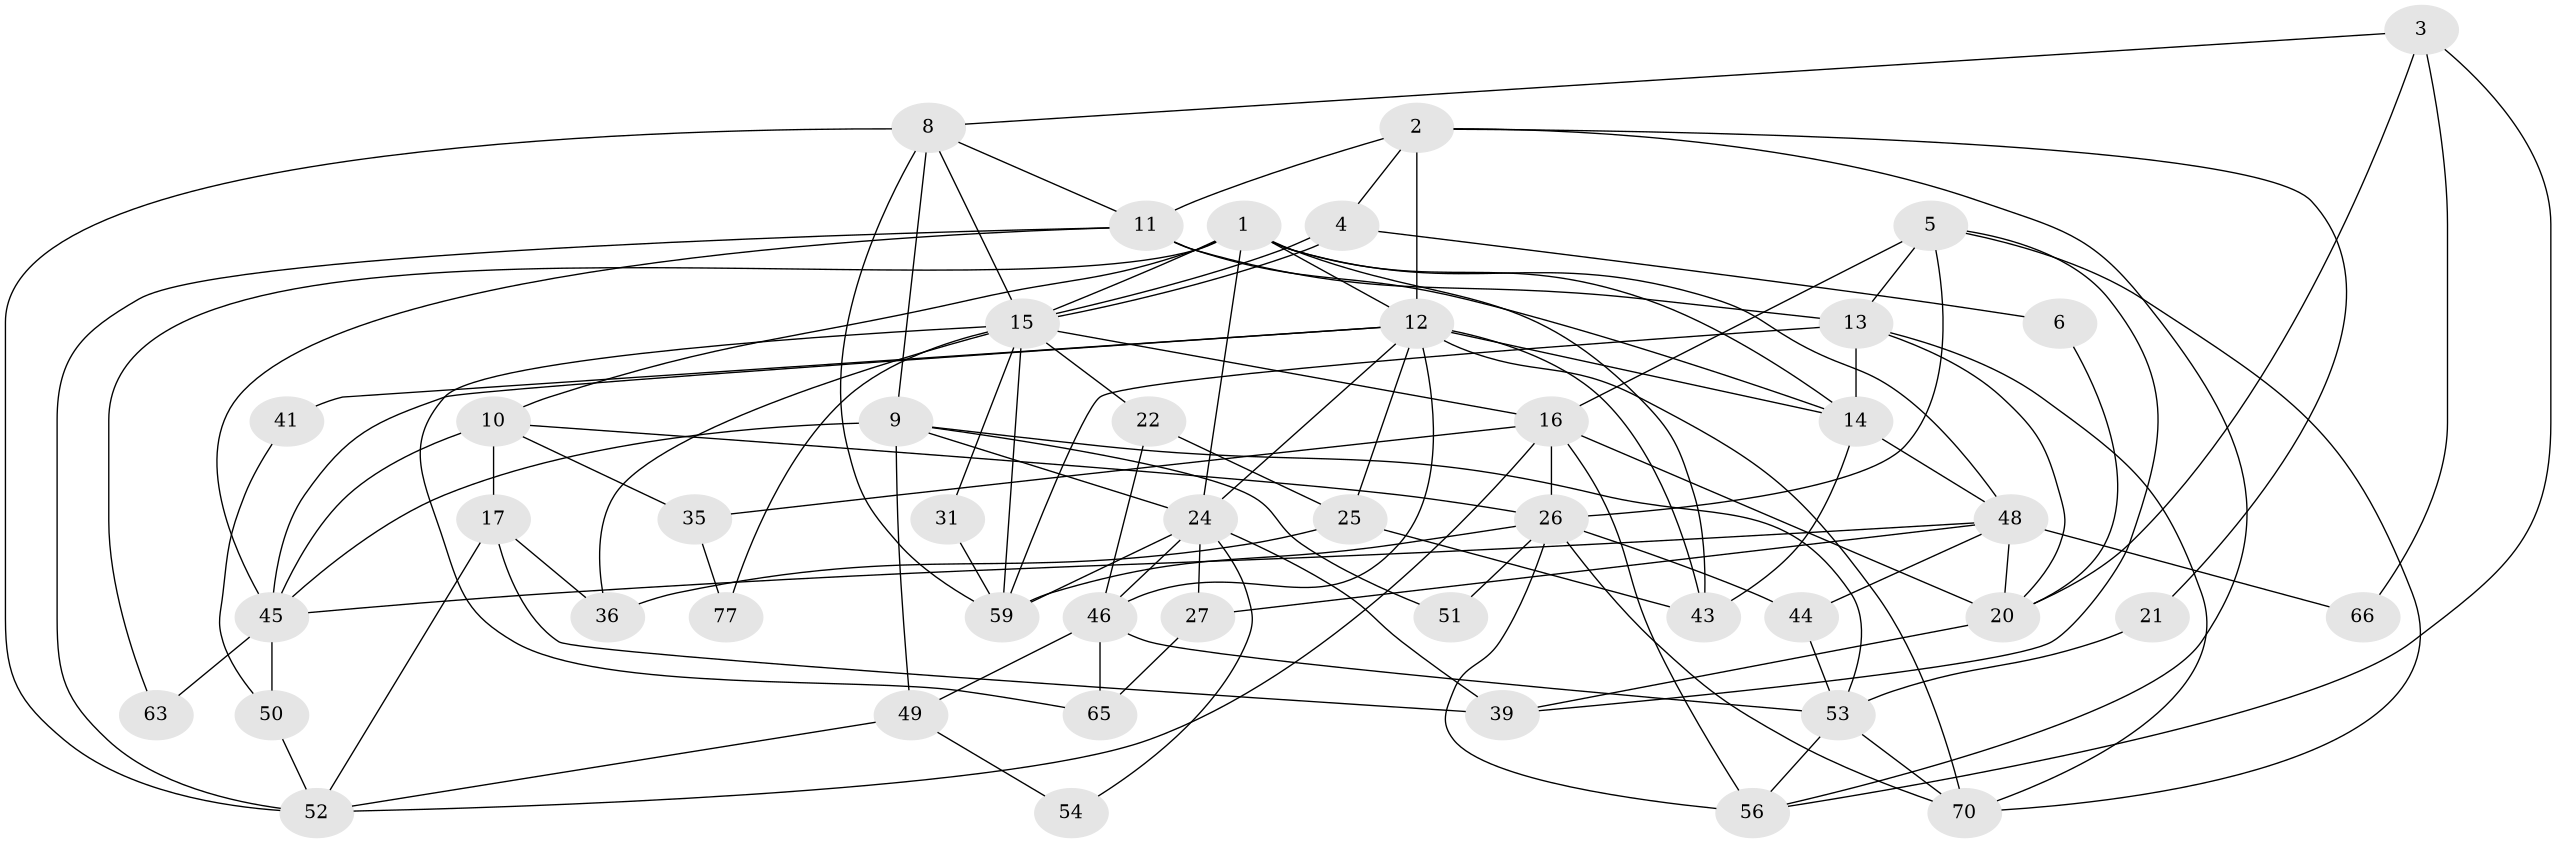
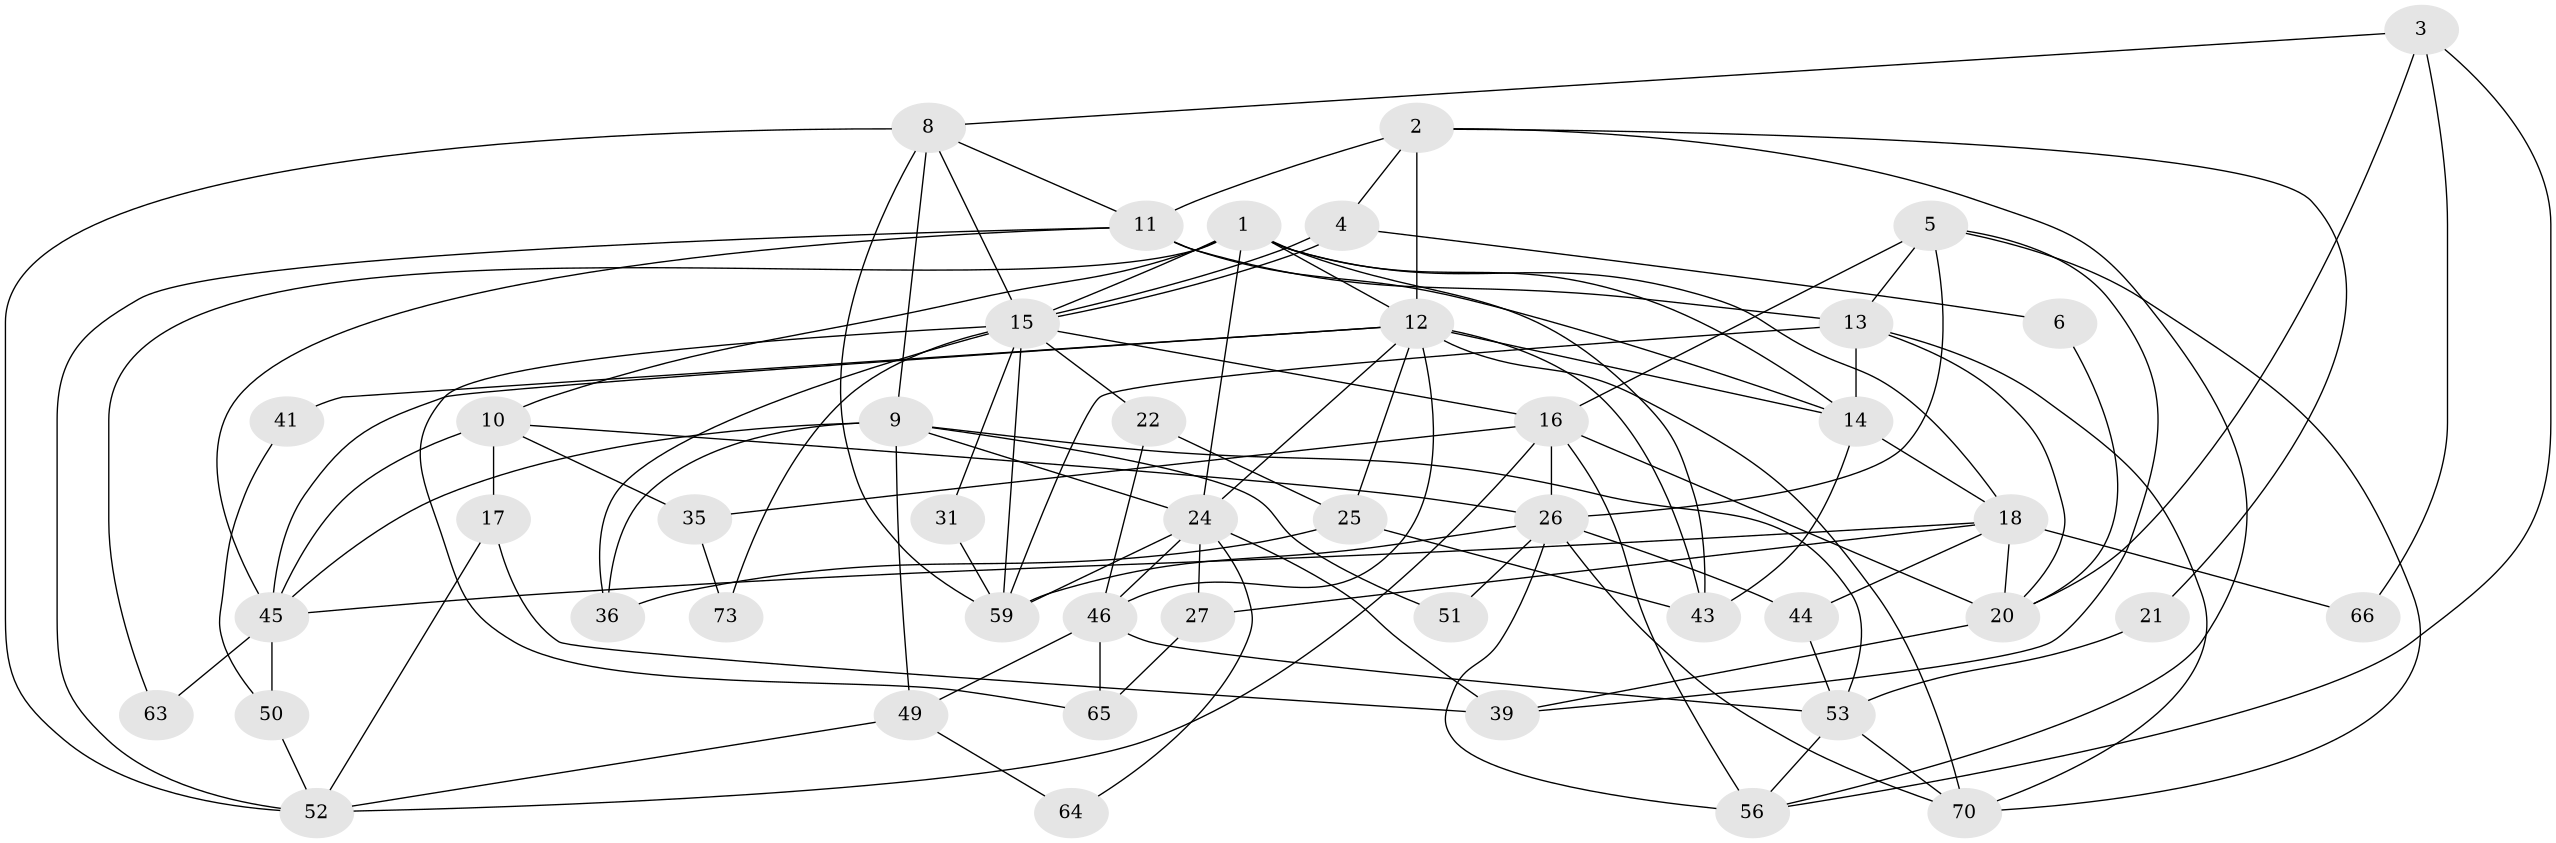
node "48": label "48" -> "18"
edge "17" -- "36": now "9" -- "36"
node "77": label "77" -> "73"
node "54": label "54" -> "64"
